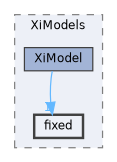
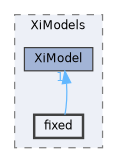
edge "XiModel" -> "fixed": reversed
